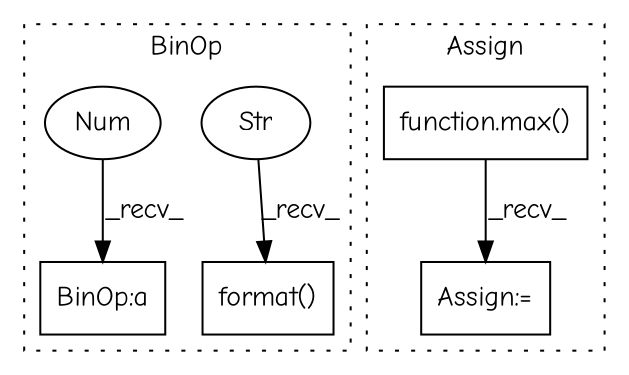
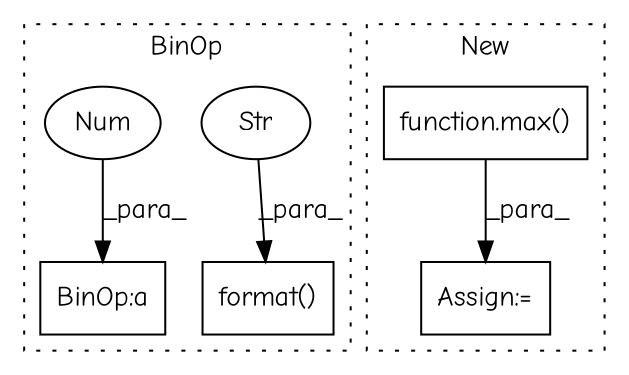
cluster "Assign": label "Assign" -> "New"
edge "Num" -> "BinOp:a": label "_recv_" -> "_para_"
edge "Str" -> "format()": label "_recv_" -> "_para_"
edge "function.max()" -> "Assign:=": label "_recv_" -> "_para_"
